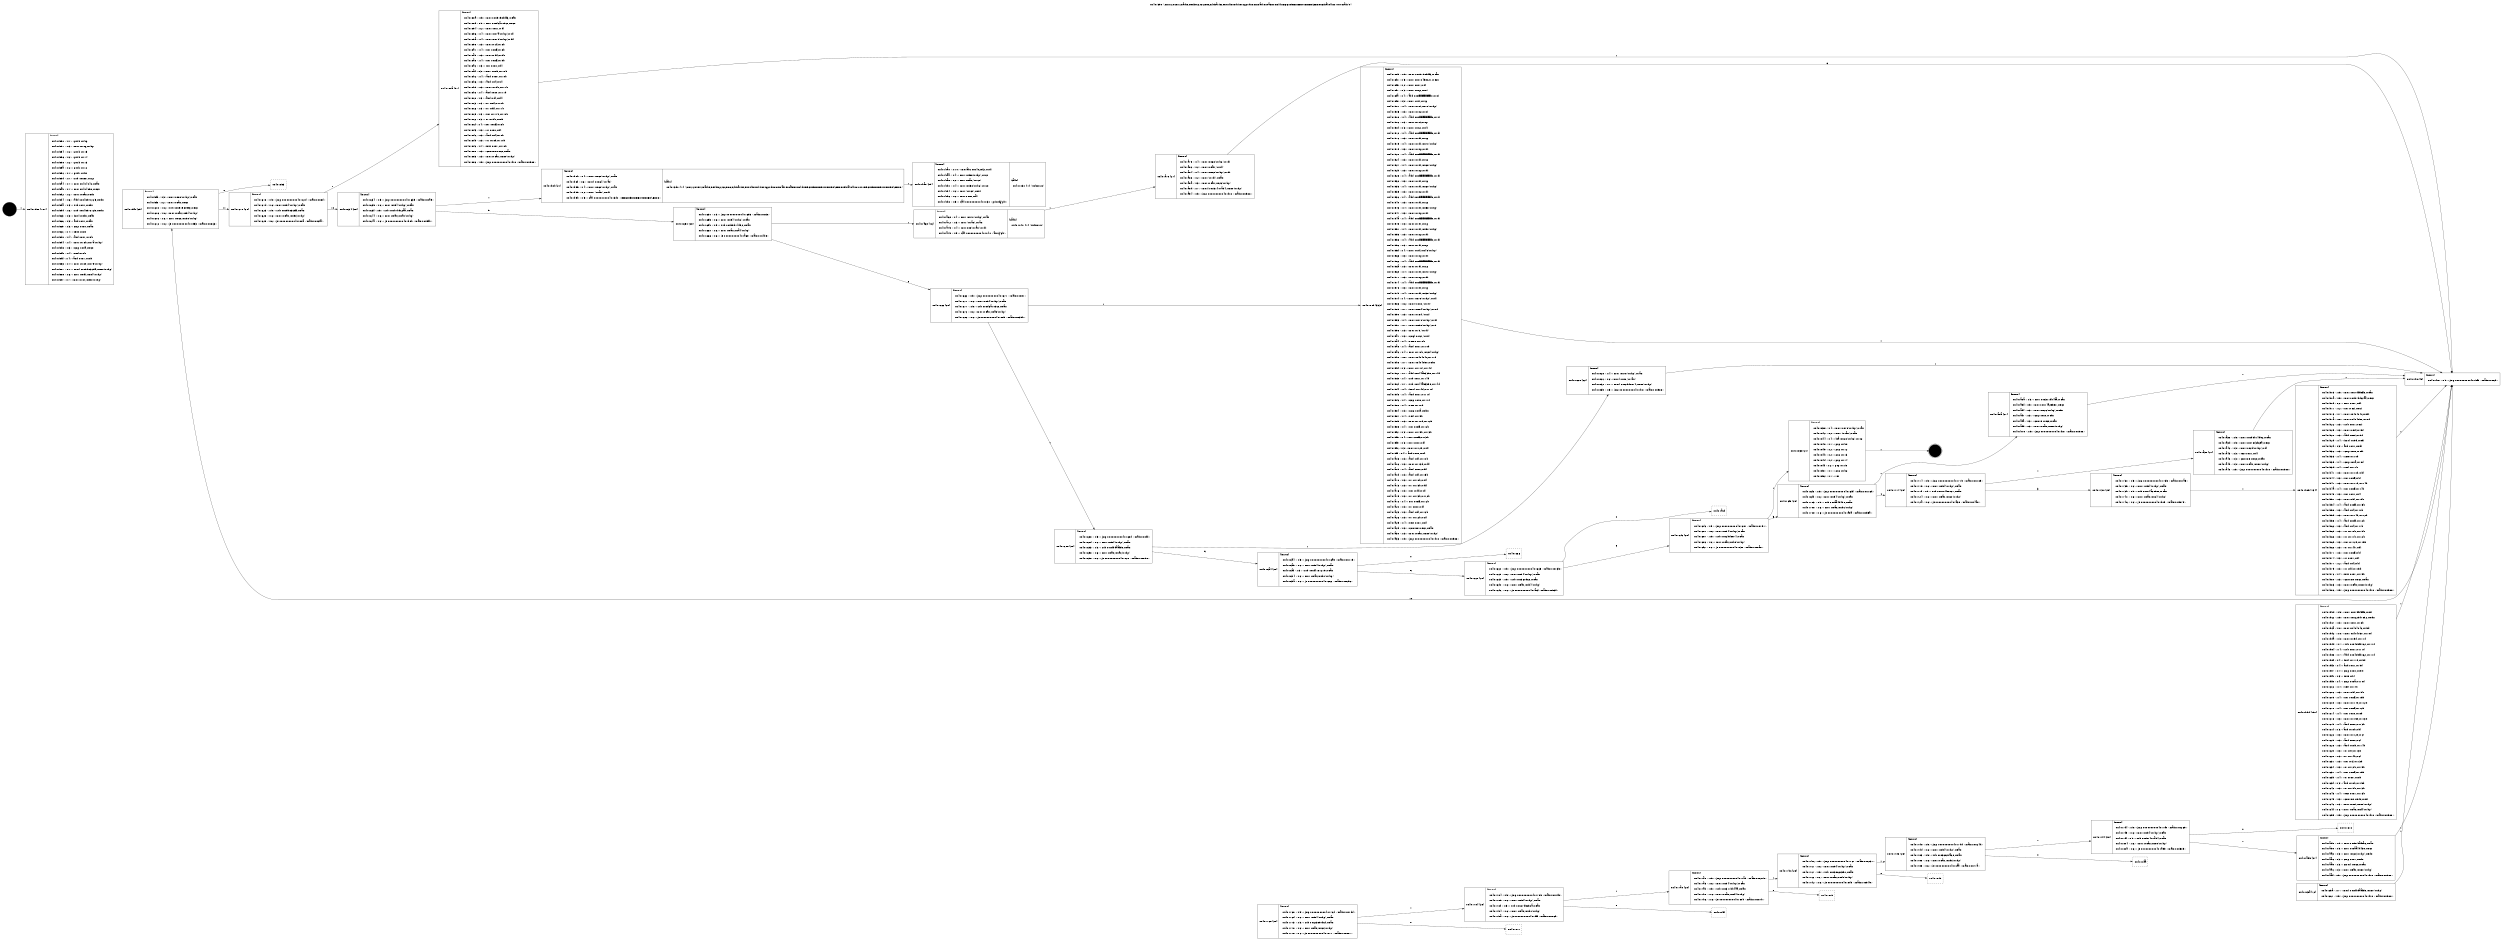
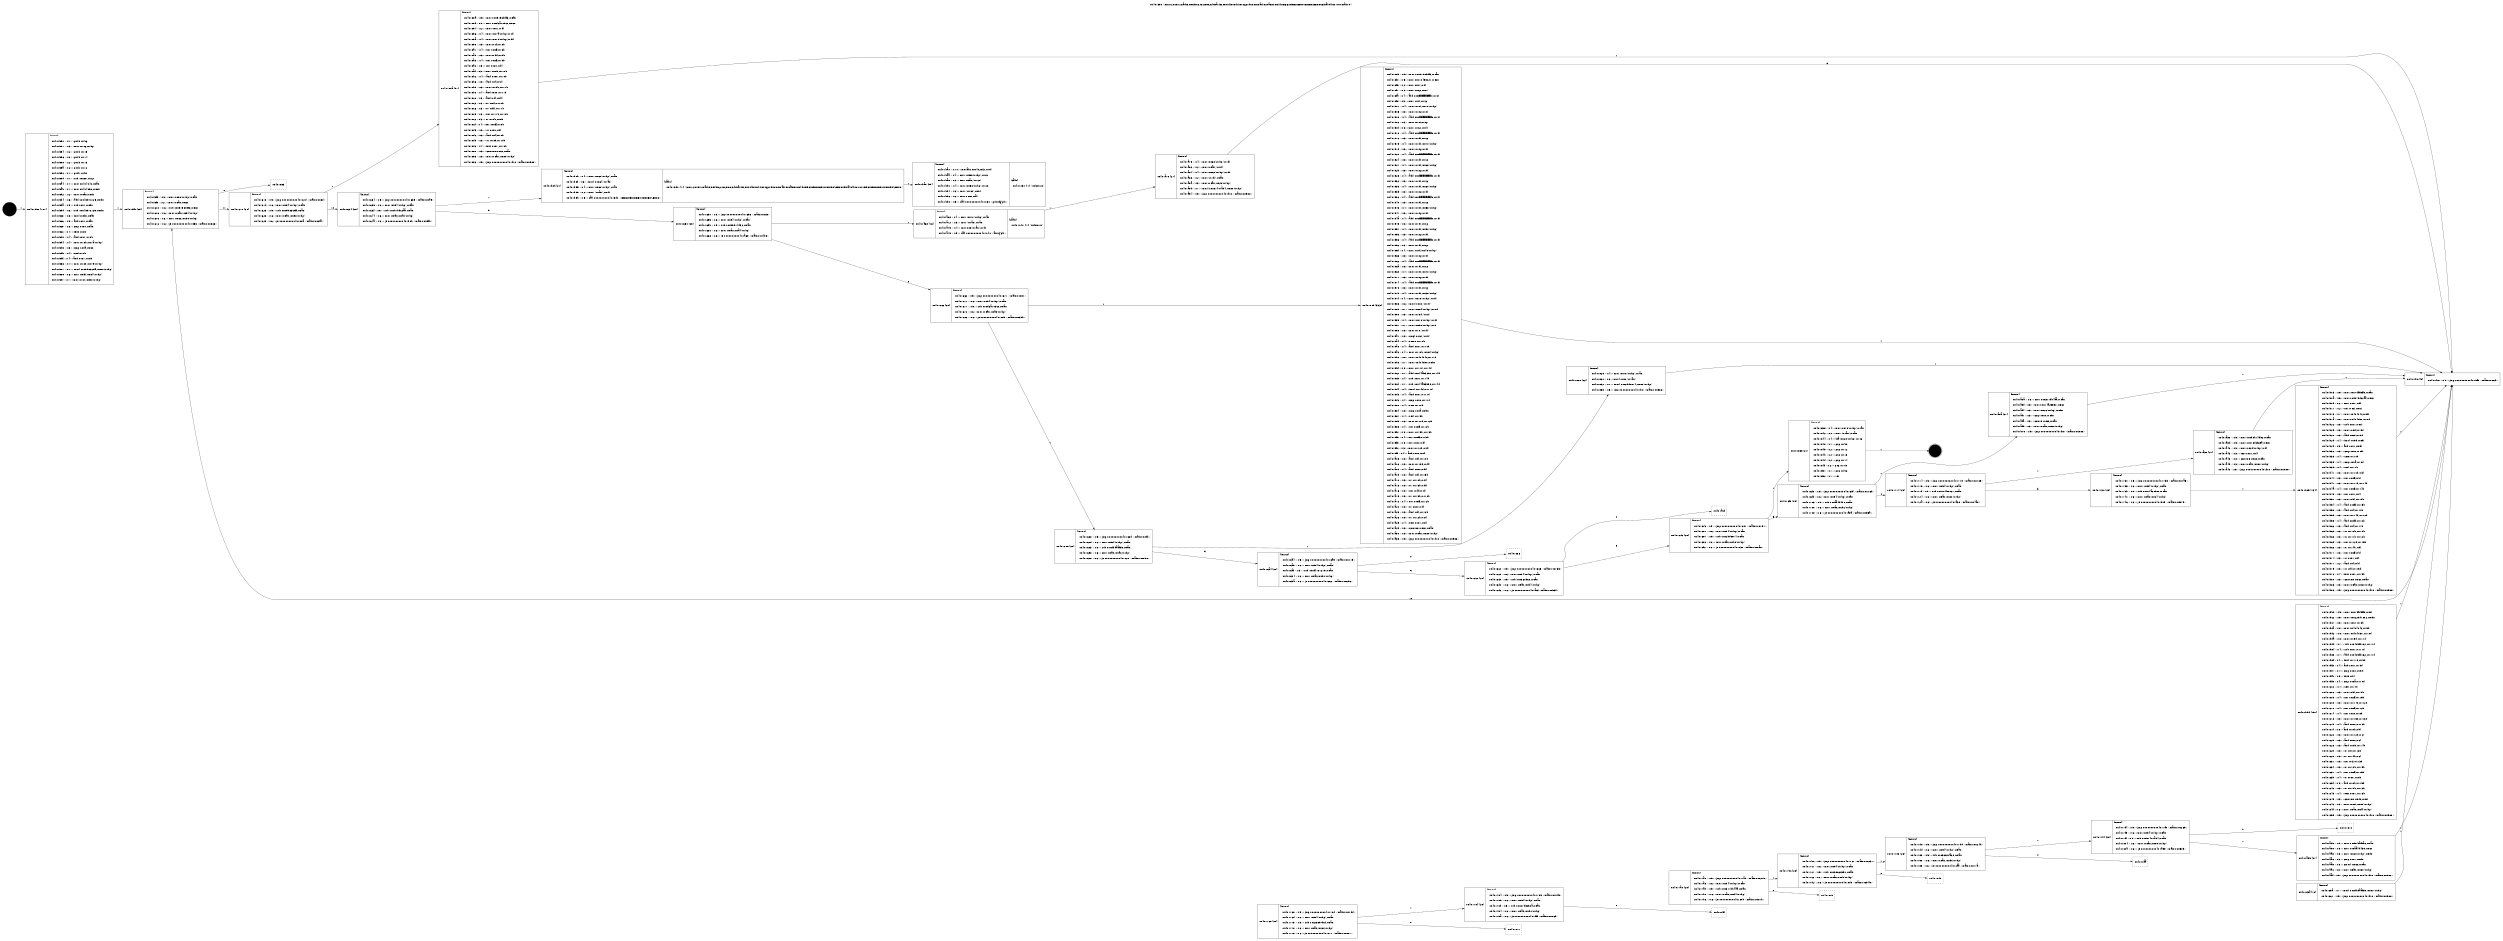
edge "0x401590 [107]" -> "0x4015fb [29]": added, label "1"
edge "0x401784 [28]" -> "0x4017a0 [28]": removed, label "1"
